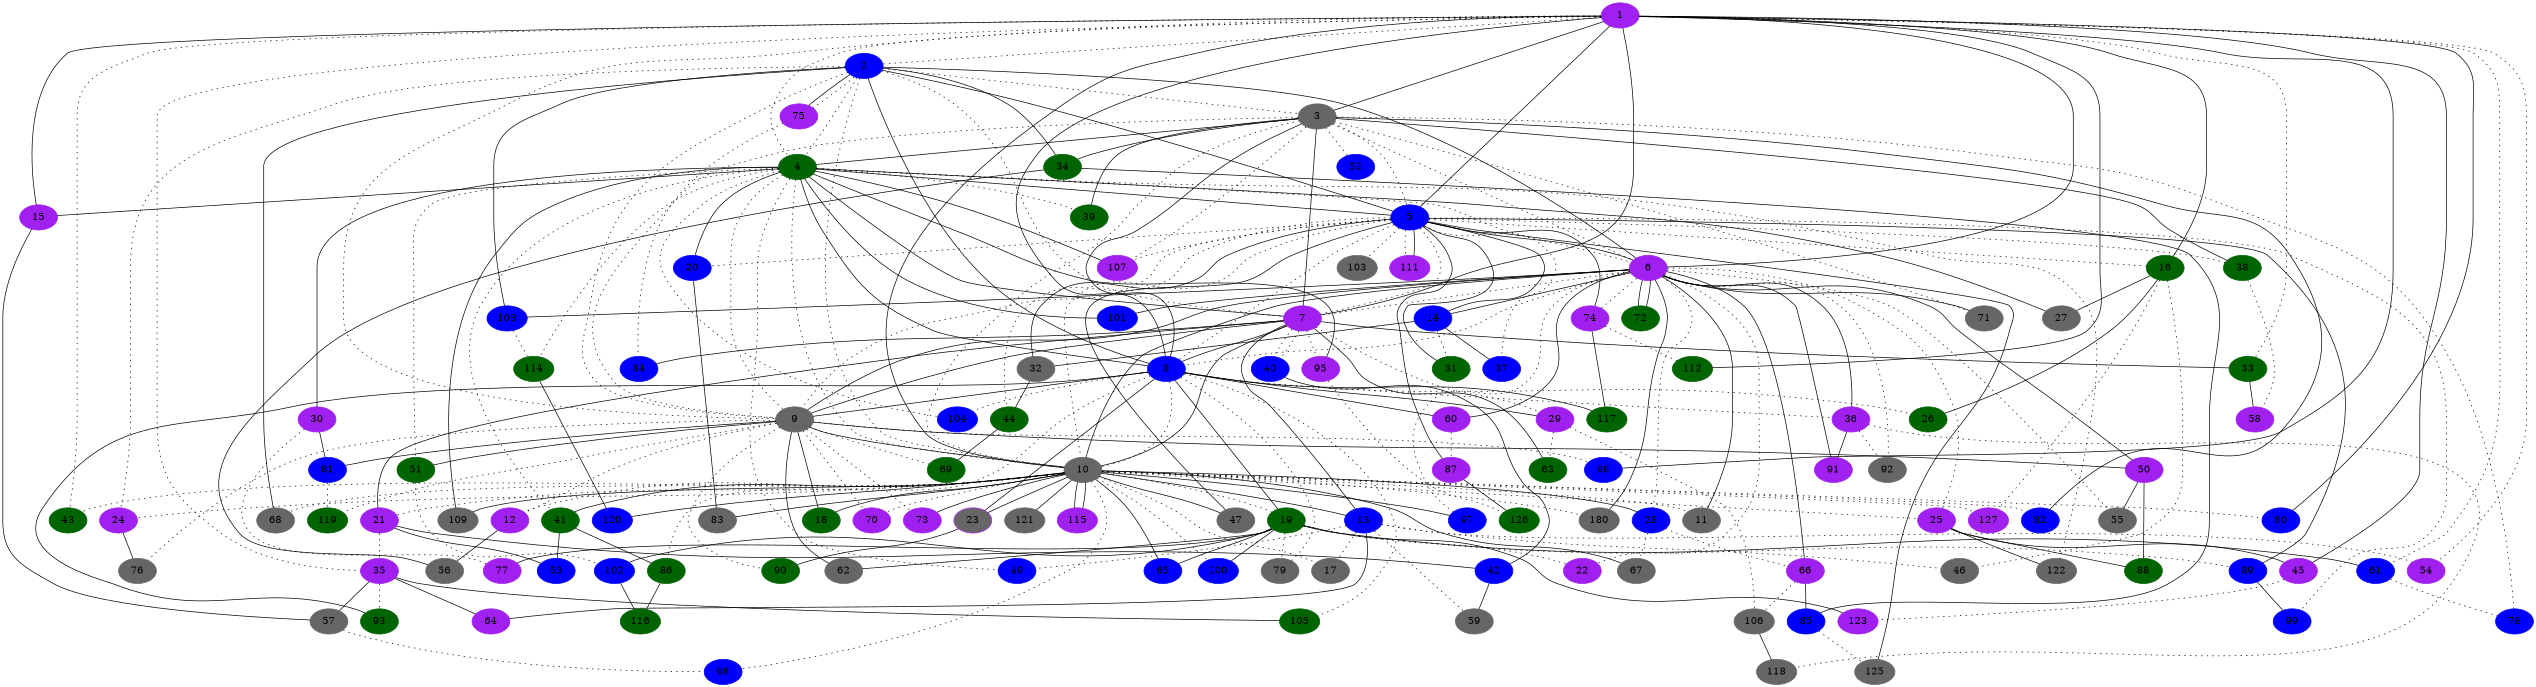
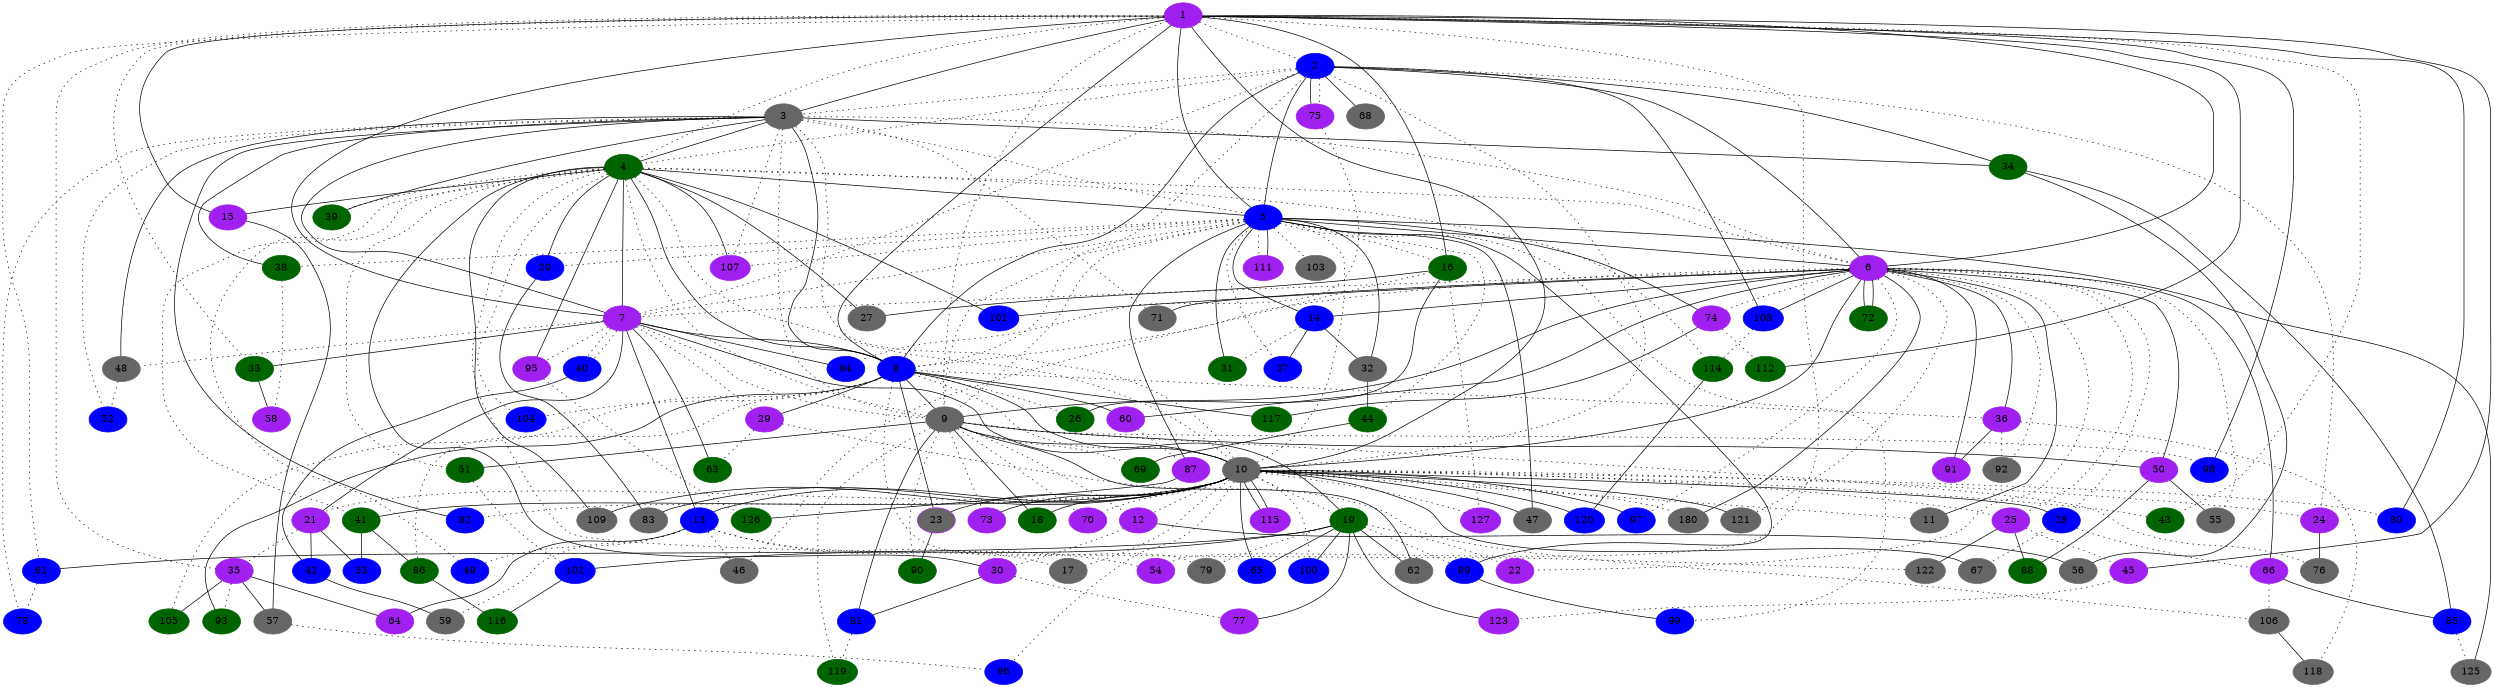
edge "7" -- "9": style solid -> dotted
node "48": added
edge "6" -- "121": added
edge "10" -- "68": removed
edge "12" -- "30": added
edge "25" -- "45": style solid -> dotted
